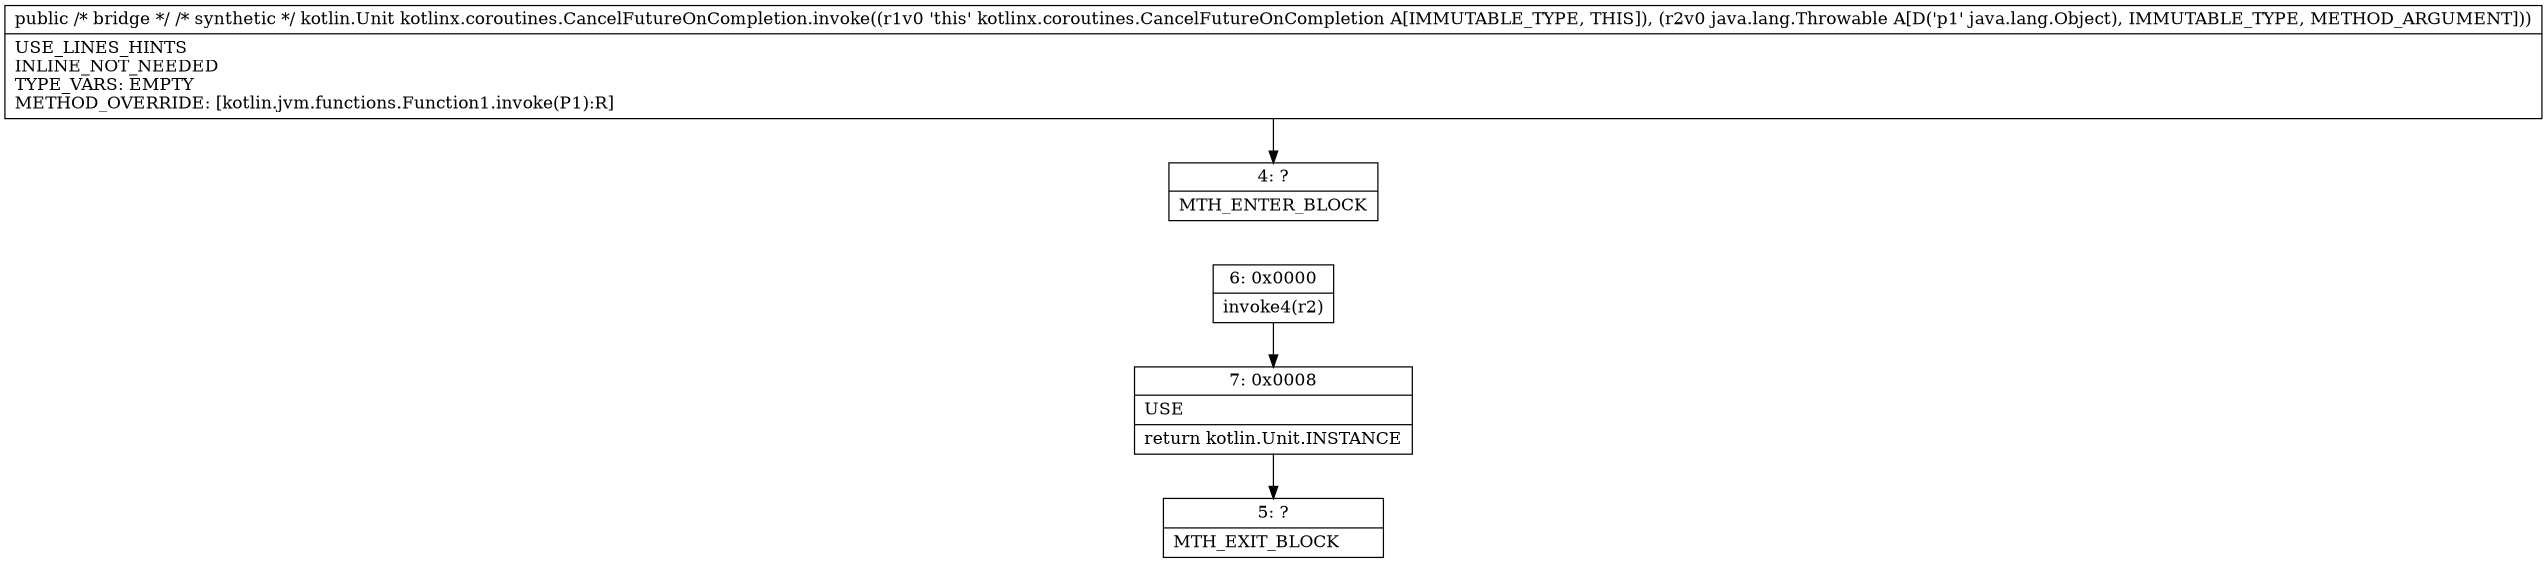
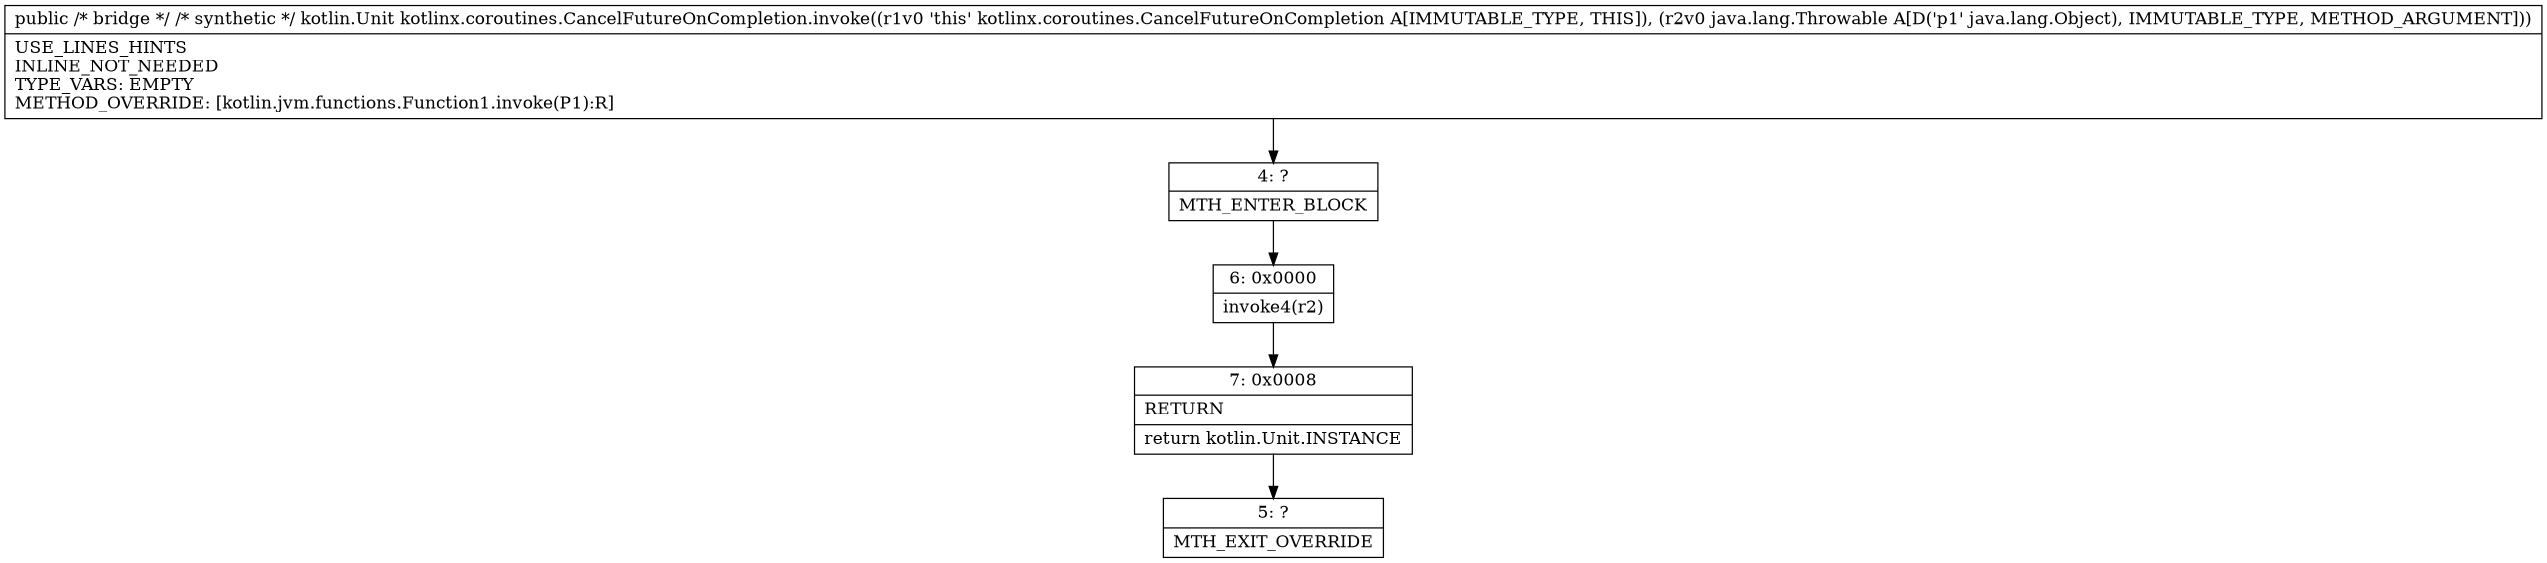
edge "4: ?" -> "6: 0x0000": added
node "7: 0x0008": text "USE" -> "RETURN"
node "5: ?": text "MTH_EXIT_BLOCK" -> "MTH_EXIT_OVERRIDE"
